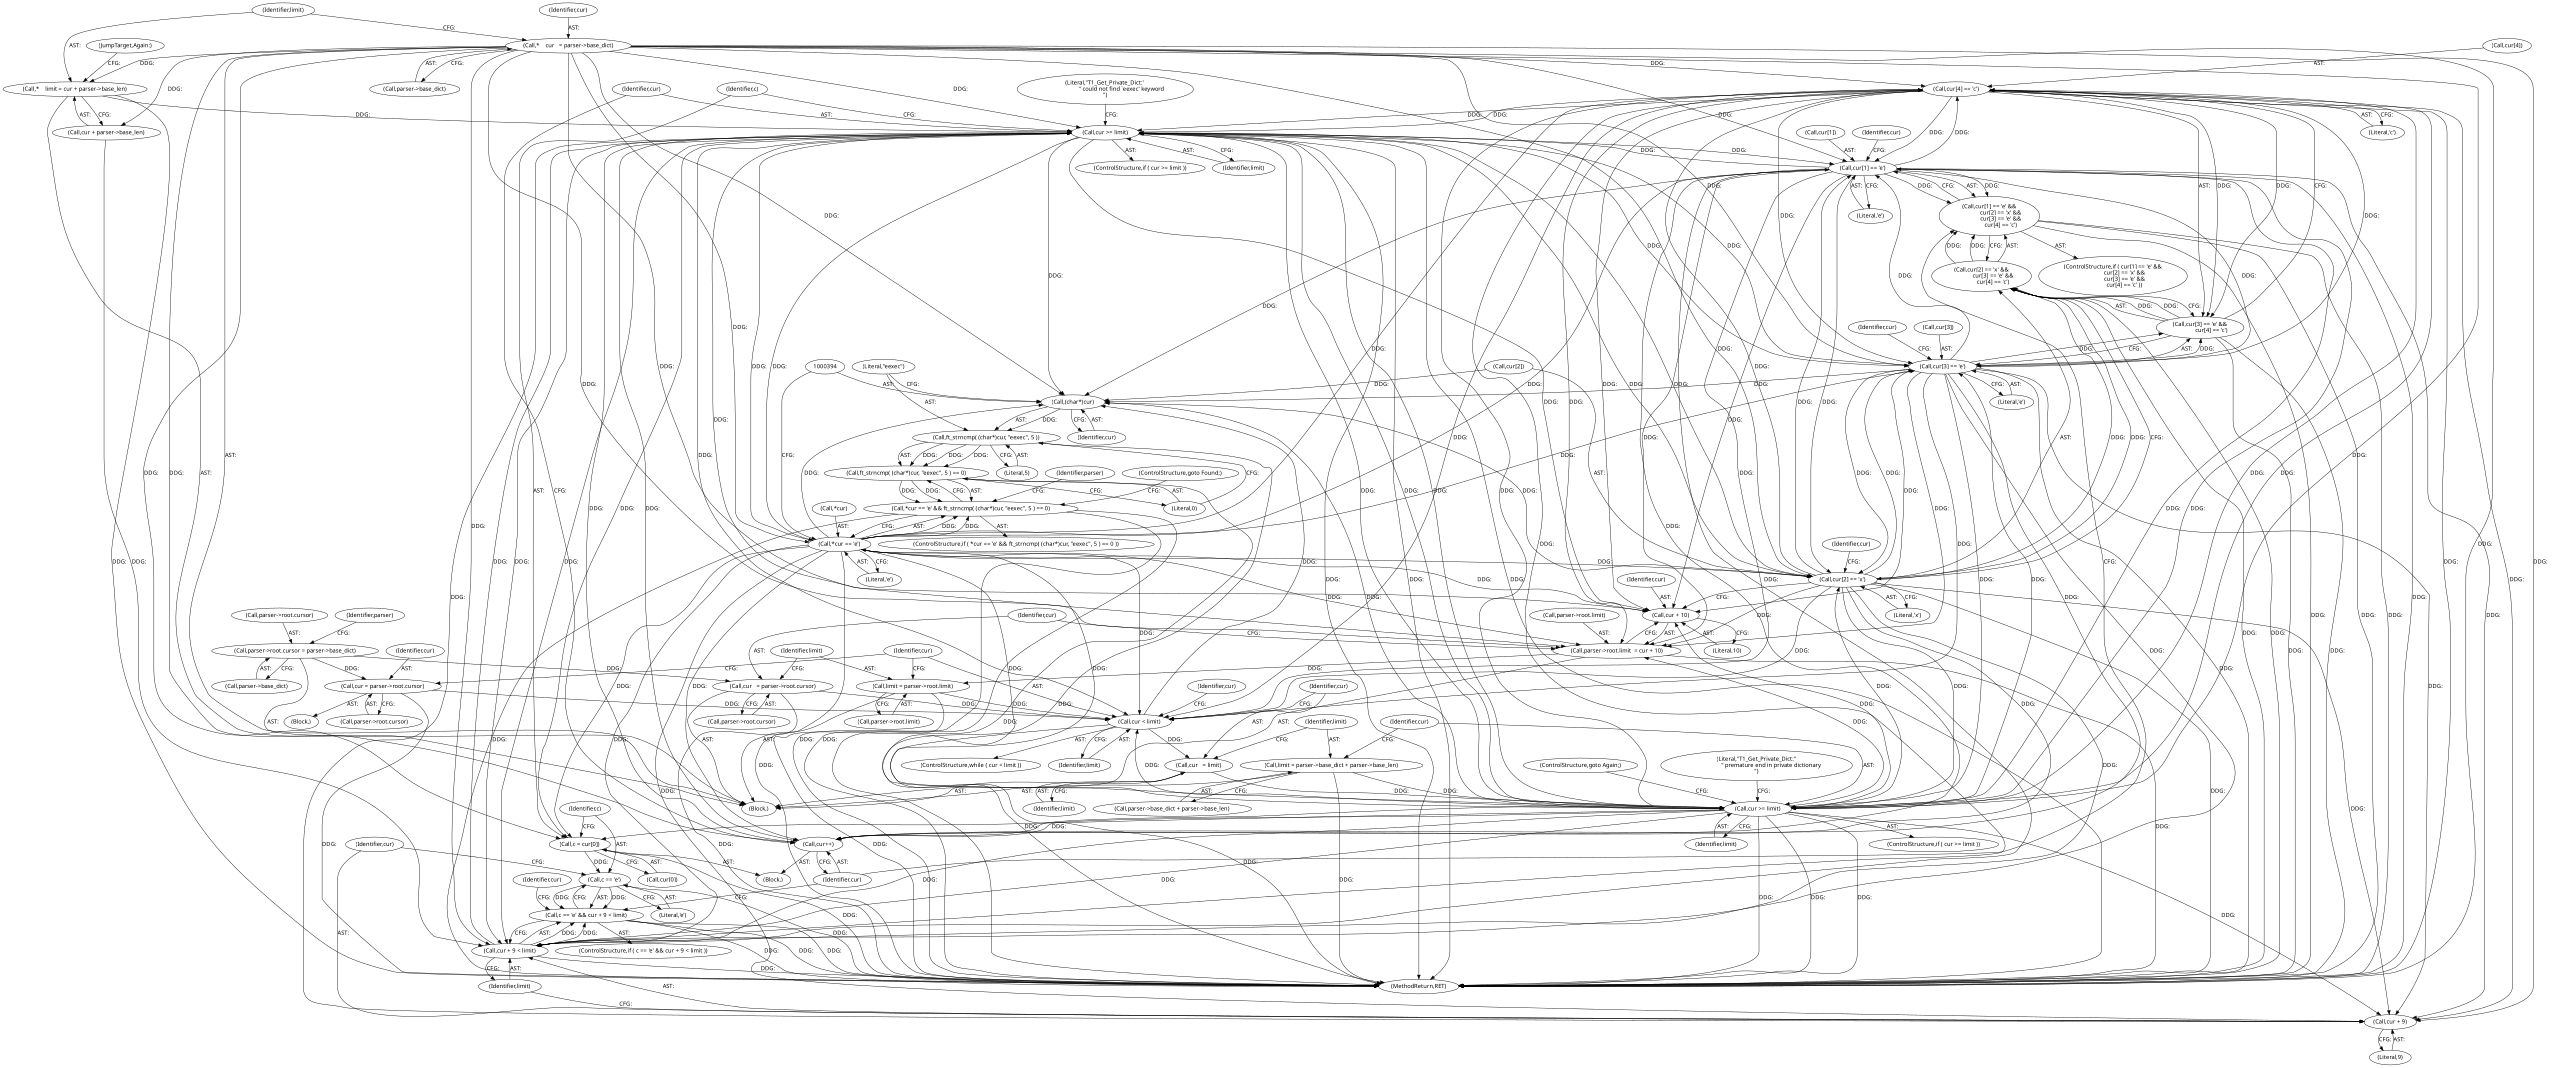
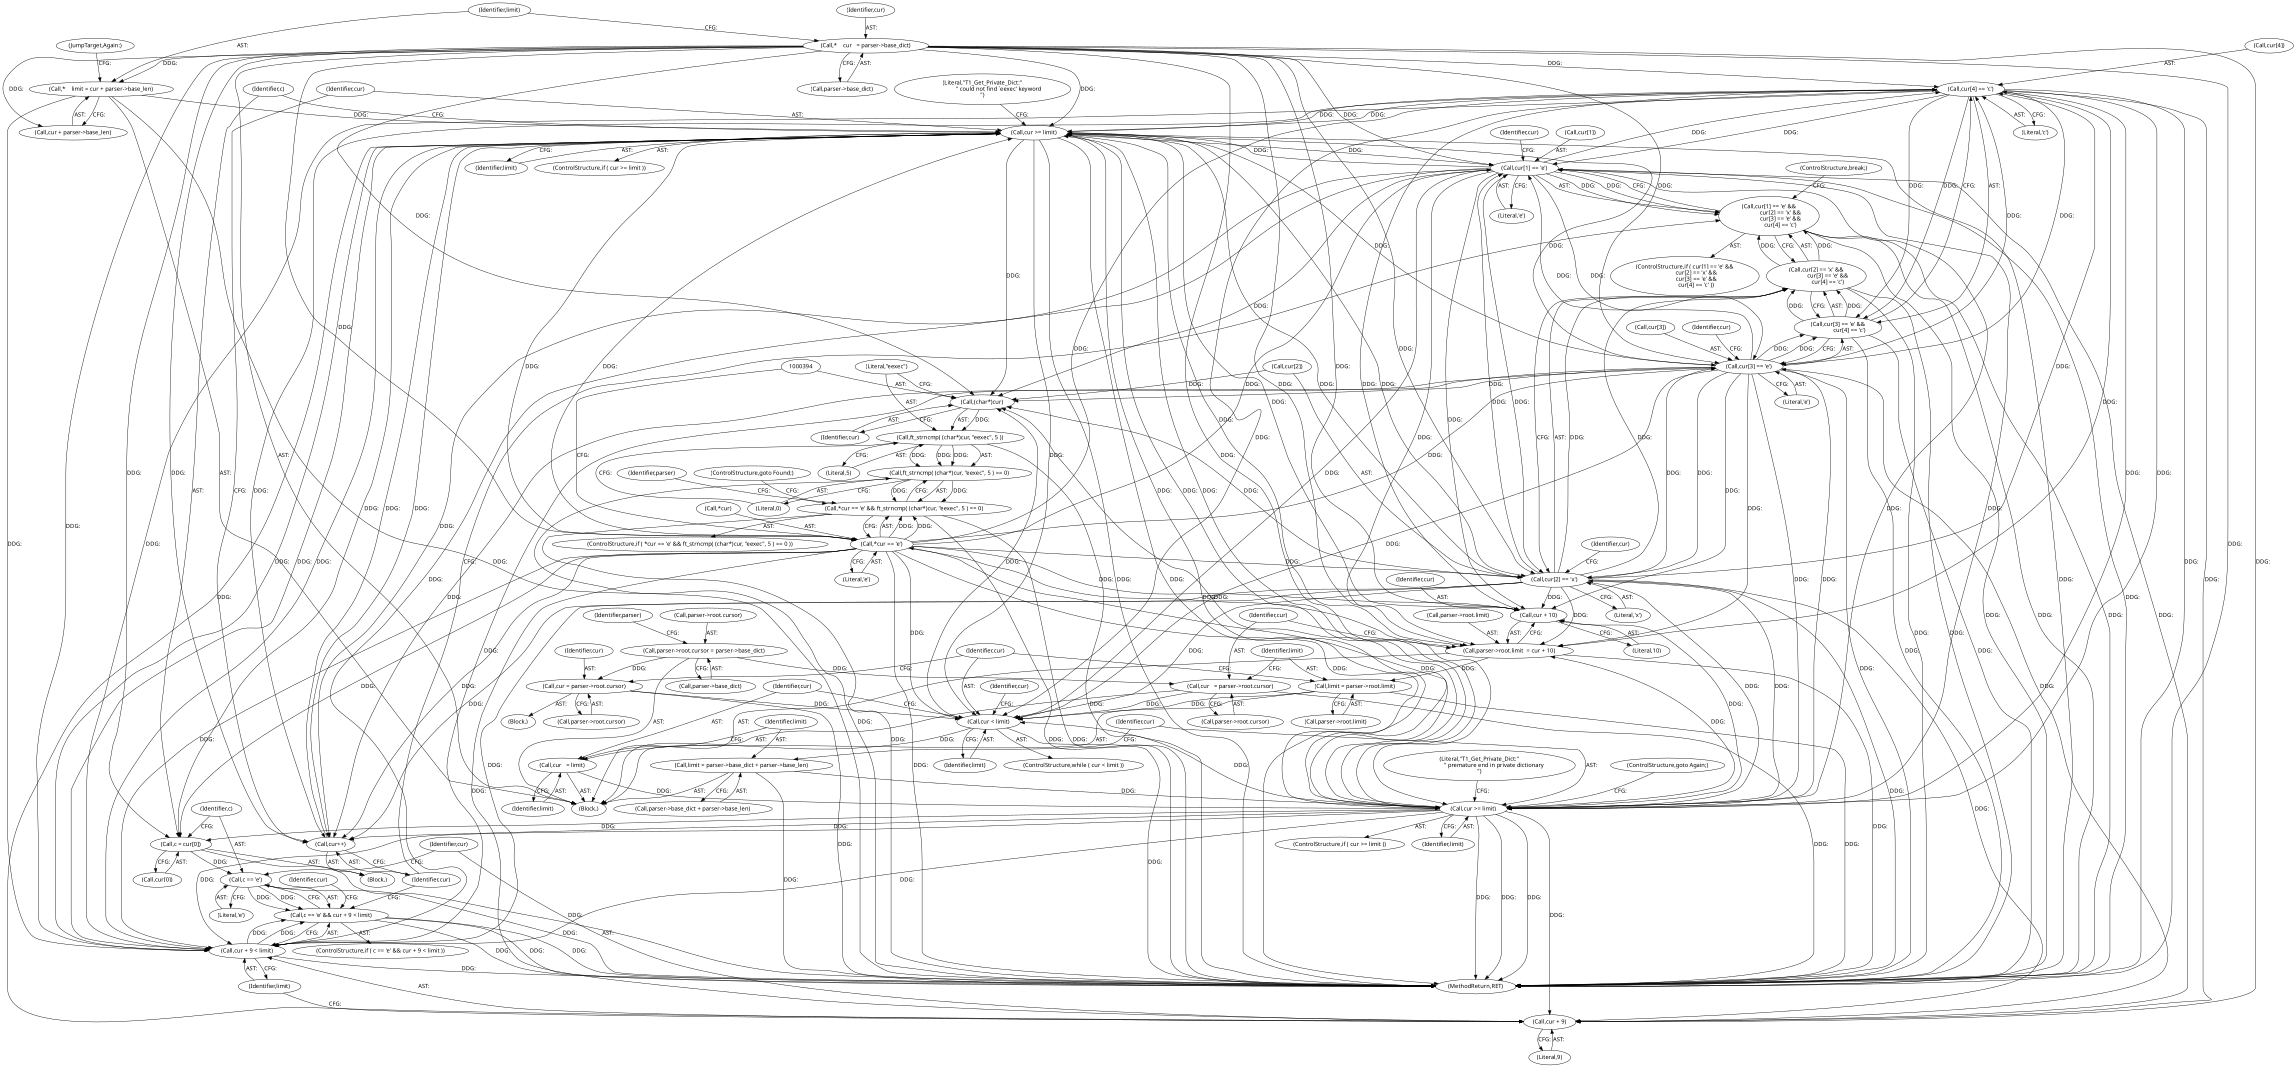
node "(ControlStructure,break;)": added
edge "(Call,*cur == 'e')" -> "(Call,(char*)cur)": removed, label "DDG:"
edge "(Call,cur[2] == 'x')" -> "(Call,cur + 10)": label "CFG: " -> "DDG: "
edge "(Call,cur + parser->base_len)" -> "(Call,cur + 9 < limit)": now "(Call,*    limit = cur + parser->base_len)" -> "(Call,cur + 9 < limit)"
